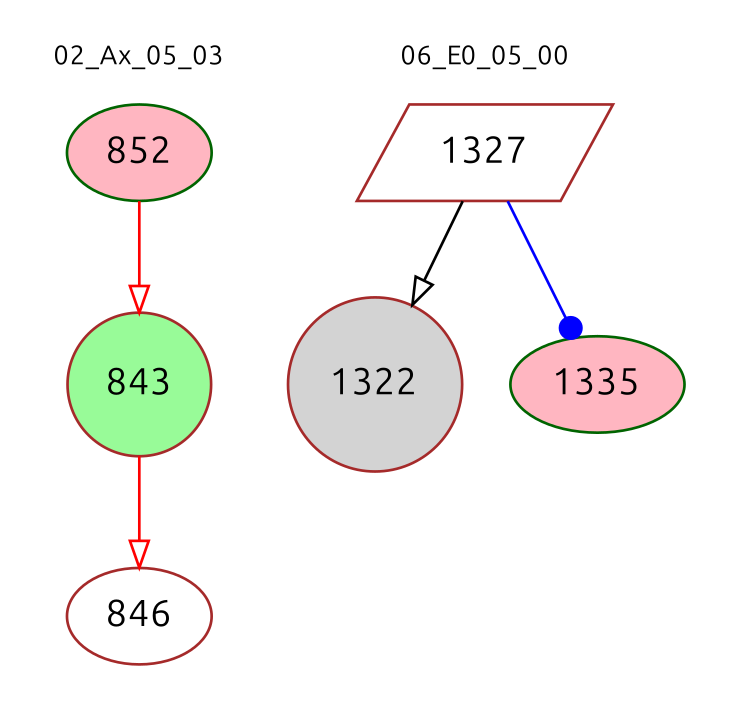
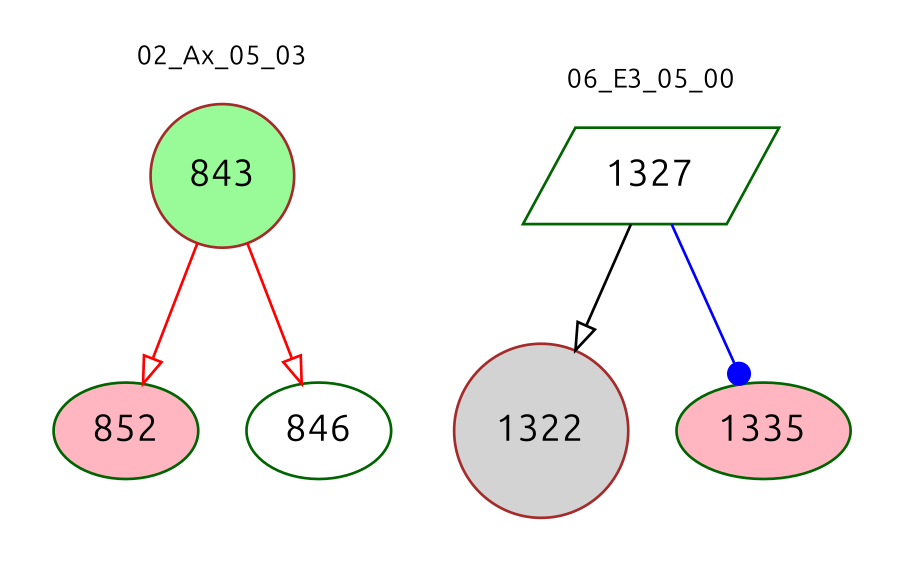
cluster "06_E0_05_00": label "06_E0_05_00" -> "06_E3_05_00"
node "1327": color brown -> darkgreen
edge "852" -> "843": reversed
node "846": color brown -> darkgreen
